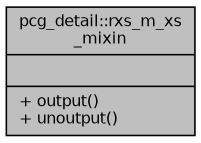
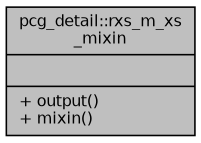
node "pcg_detail::rxs_m_xs": text "+ unoutput()" -> "+ mixin()"
